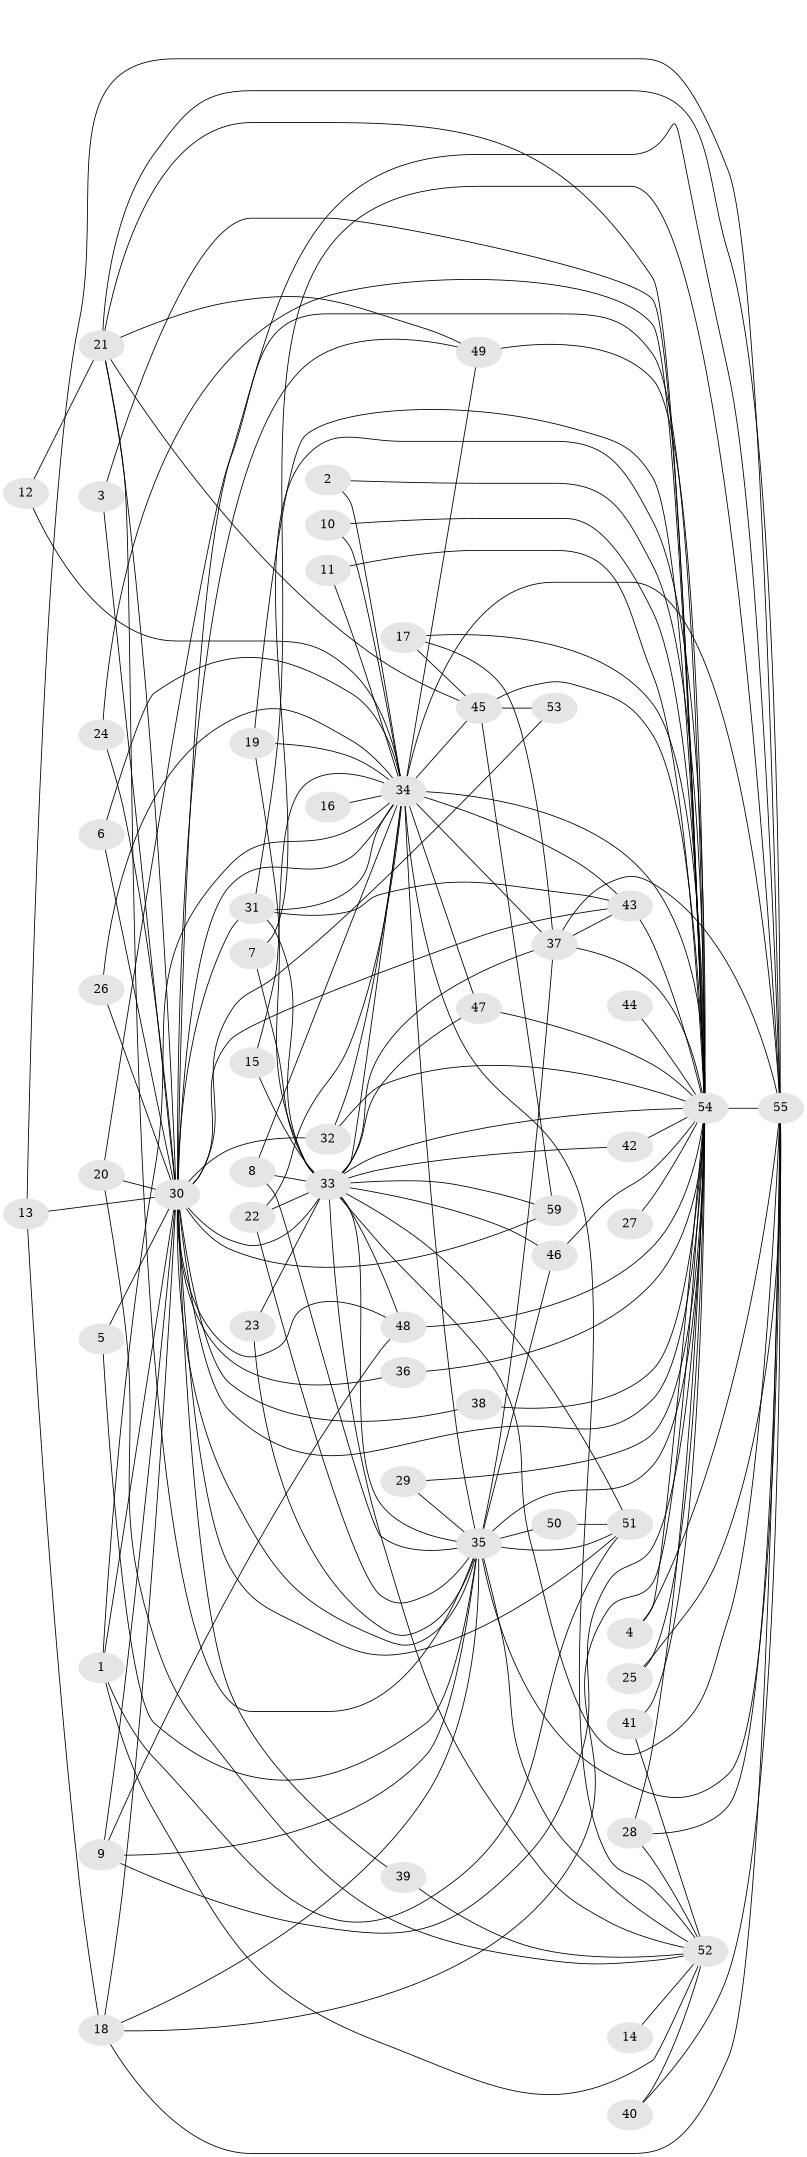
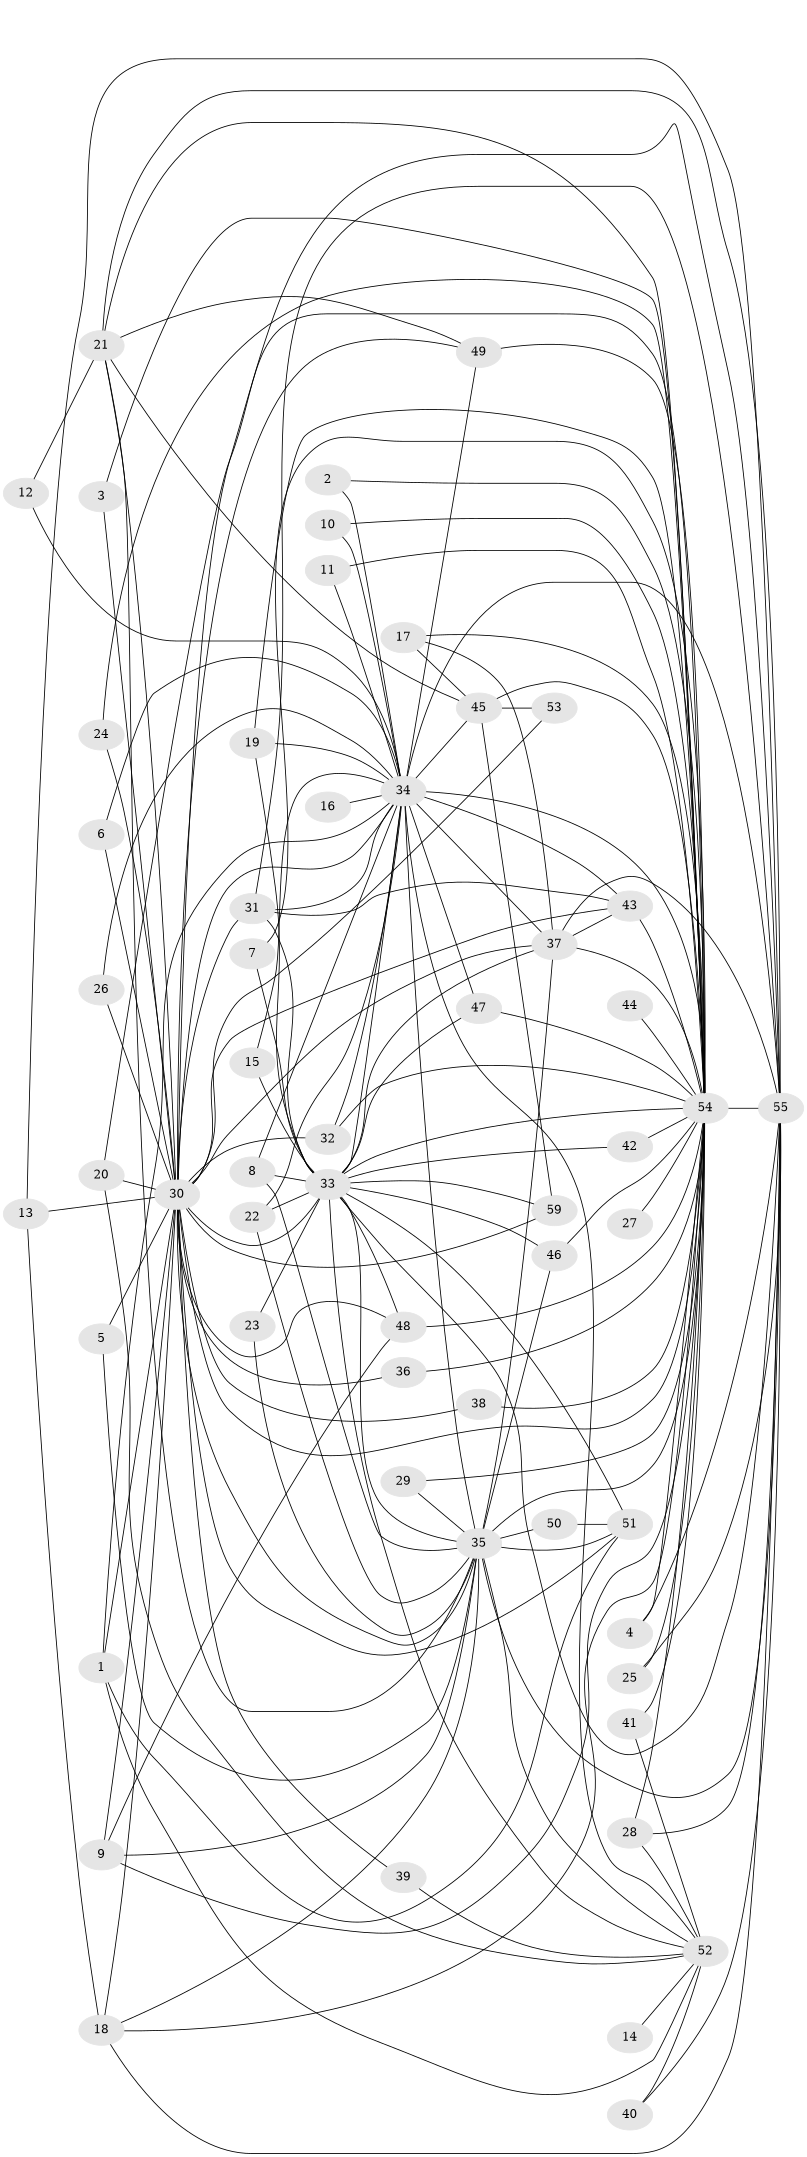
edge "37" -- "30": added
